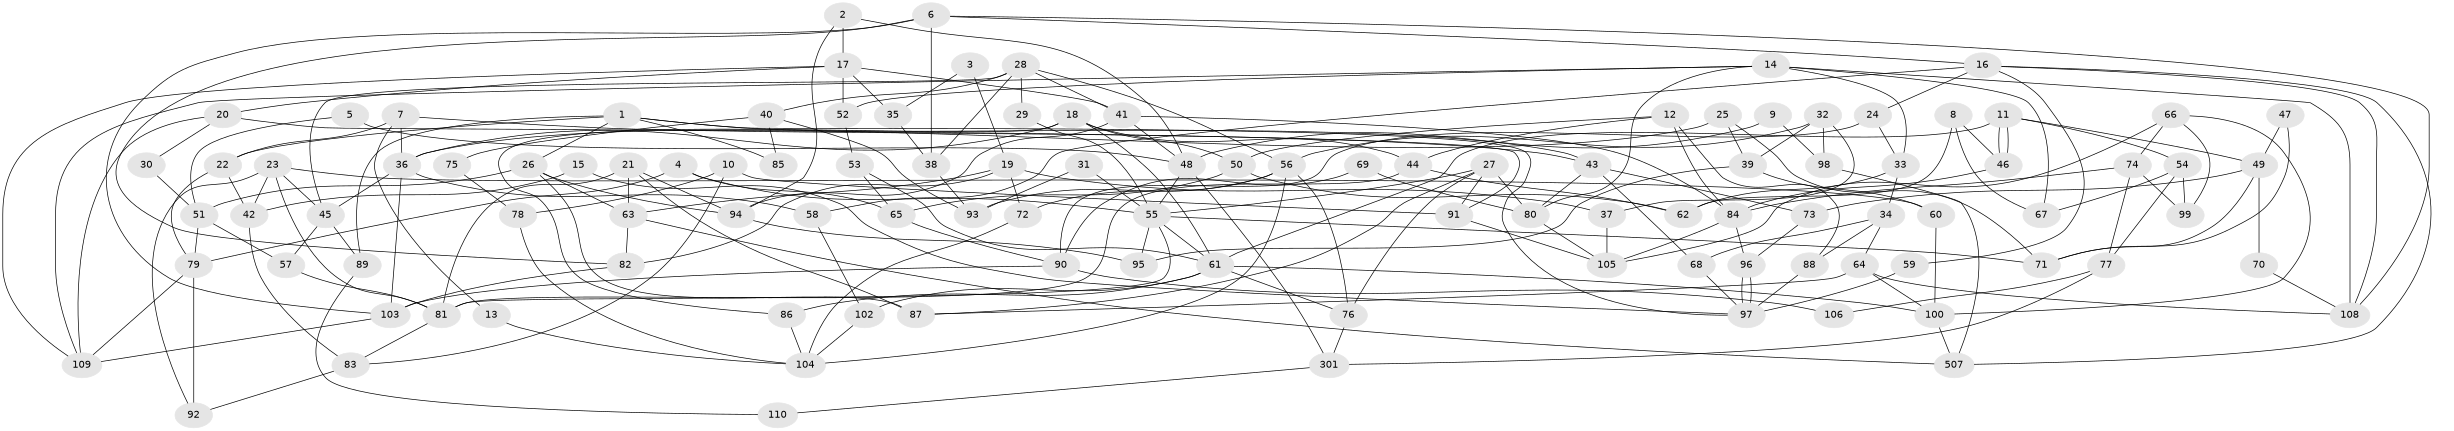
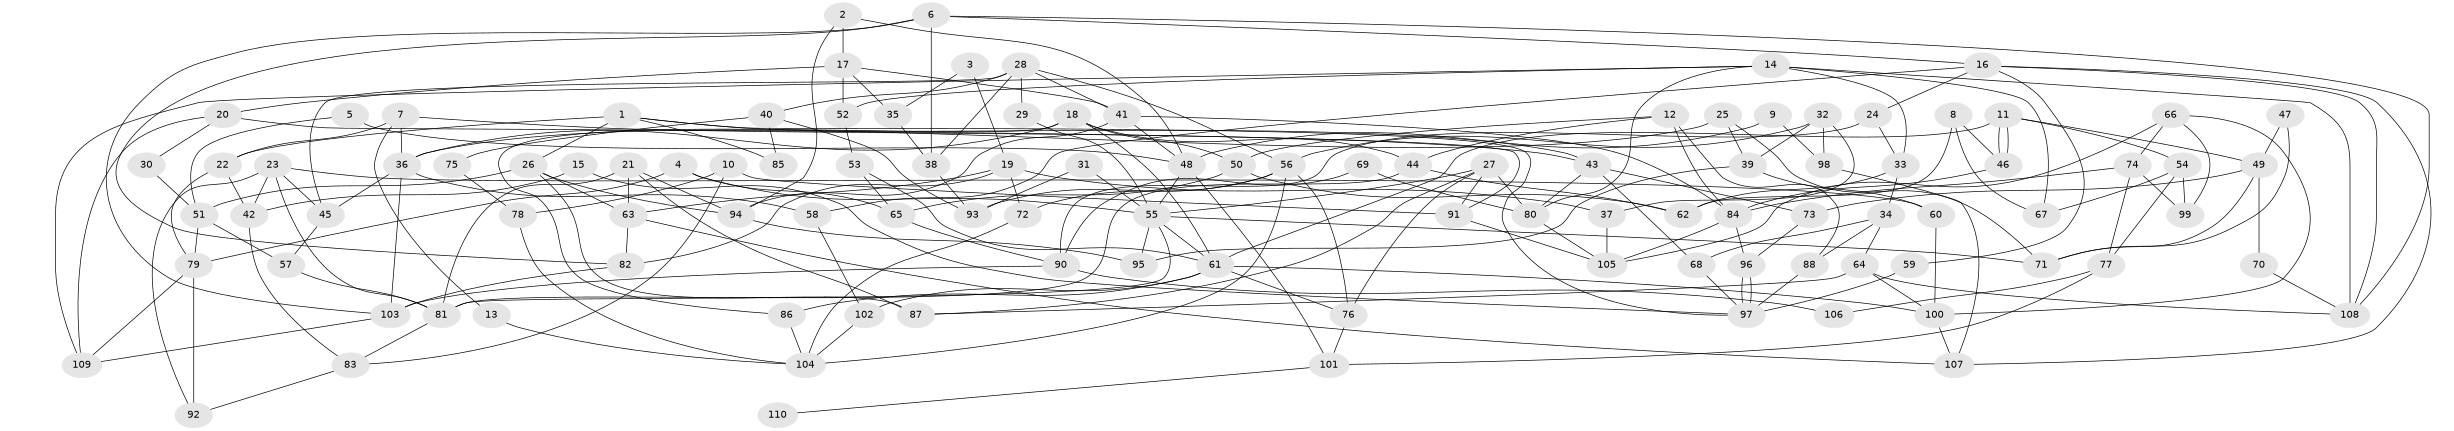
edge "17" -- "109": removed
node "89": removed
node "301": label "301" -> "101"
node "507": label "507" -> "107"
